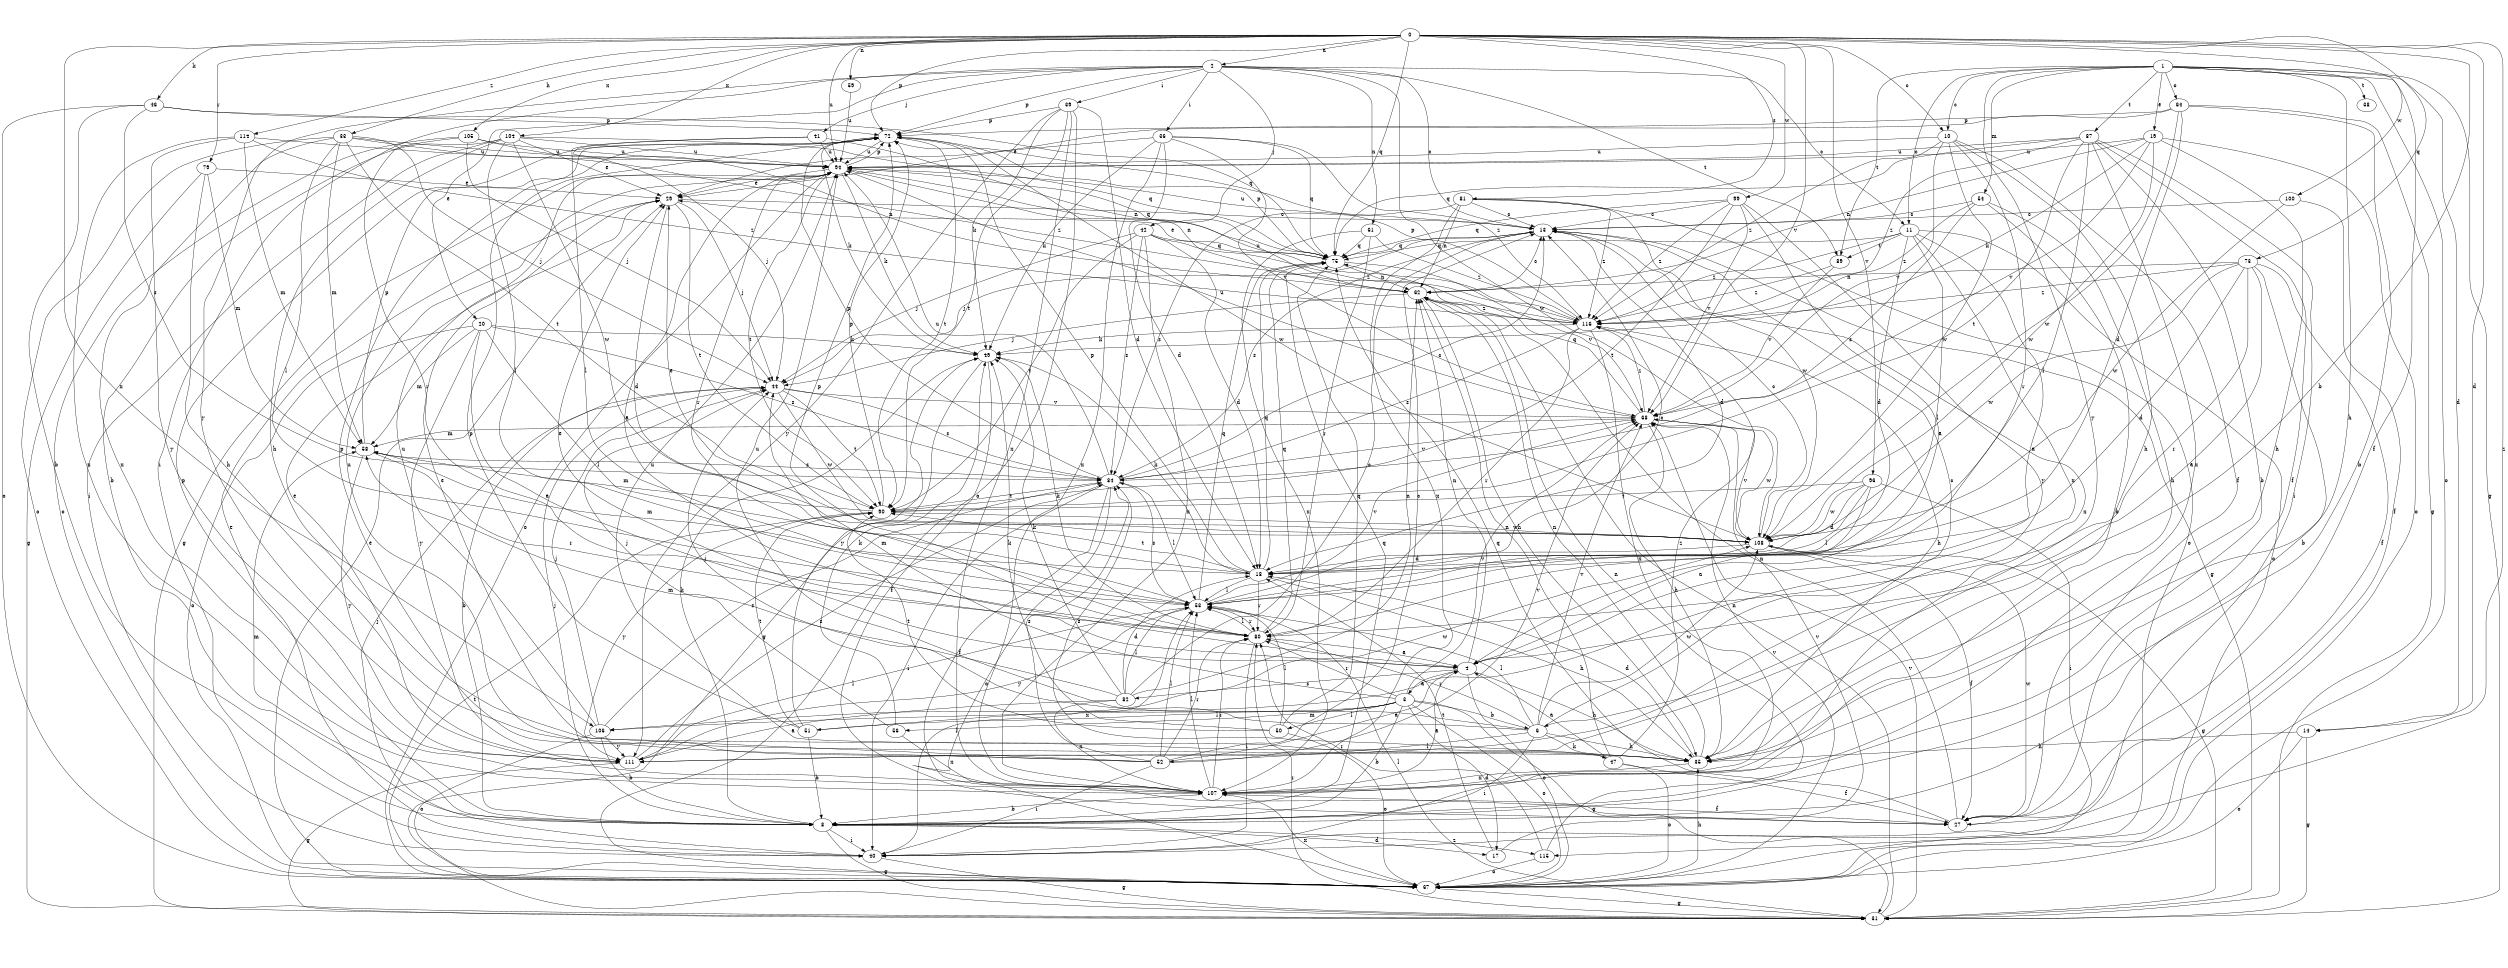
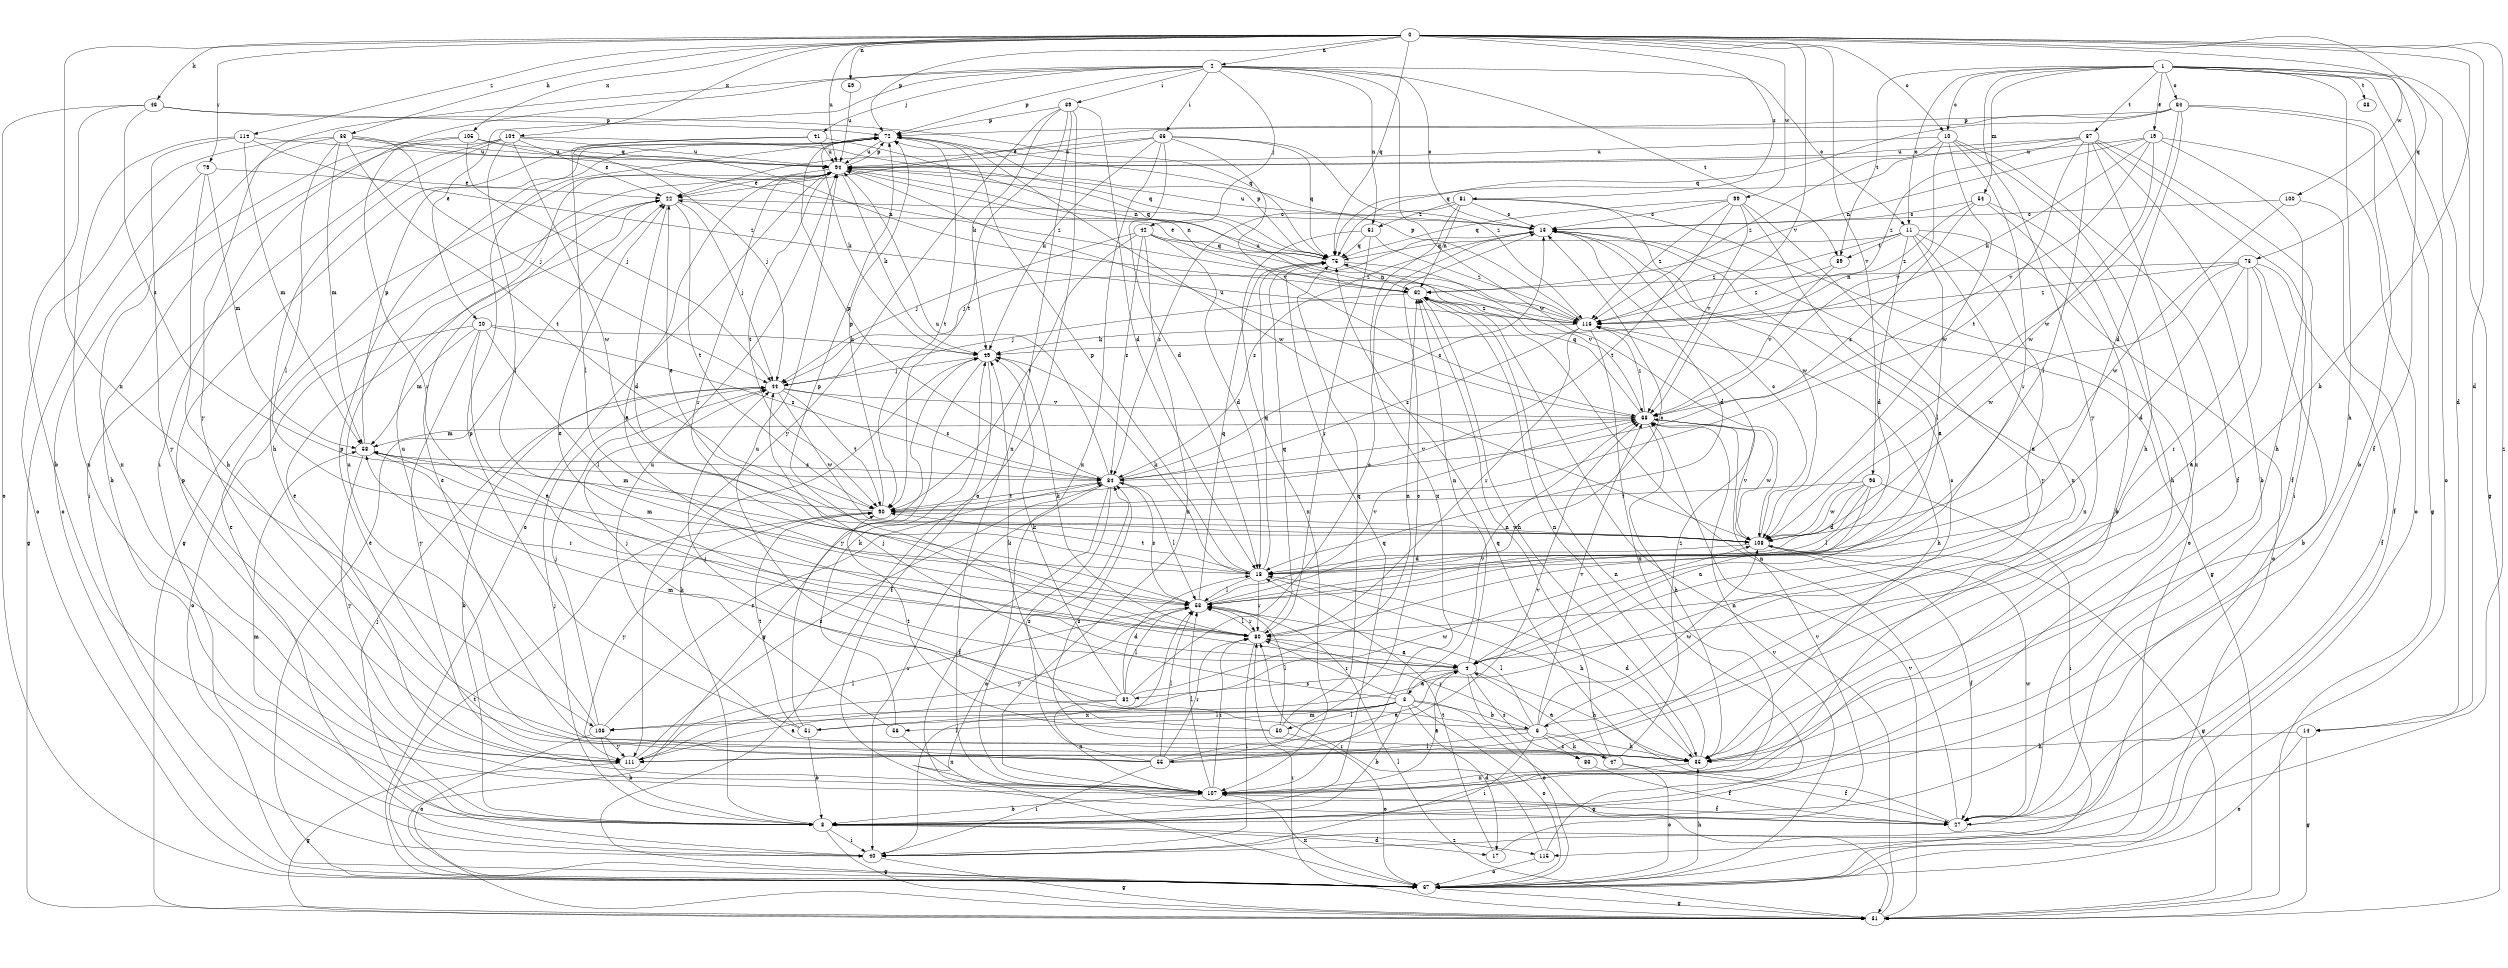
edge "105" -> "94": label "u" -> "q"
edge "36" -> "94": added, label "u"
node "29": label "29" -> "22"
edge "81" -> "116": now "81" -> "61"
edge "13" -> "75": now "64" -> "75"
edge "62" -> "13": removed, label "c"
edge "49" -> "44": added, label "j"
edge "3" -> "44": label "m" -> "j"
edge "84" -> "40": label "i" -> "r"
node "52": label "52" -> "55"
node "83": added
